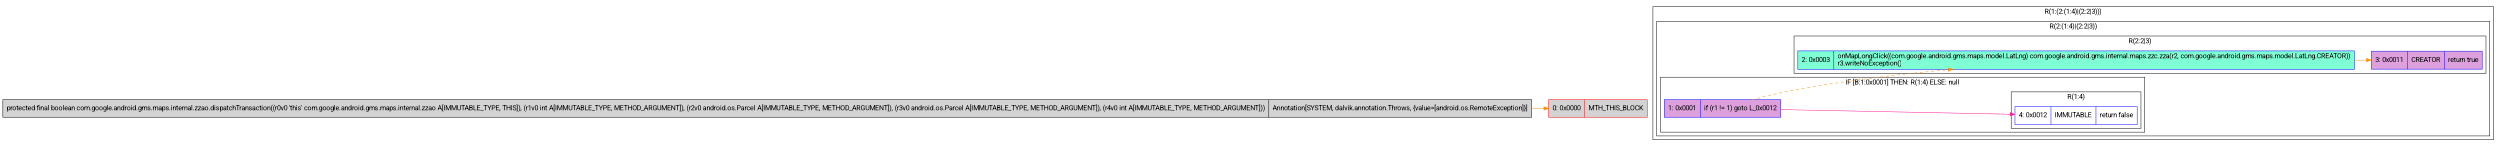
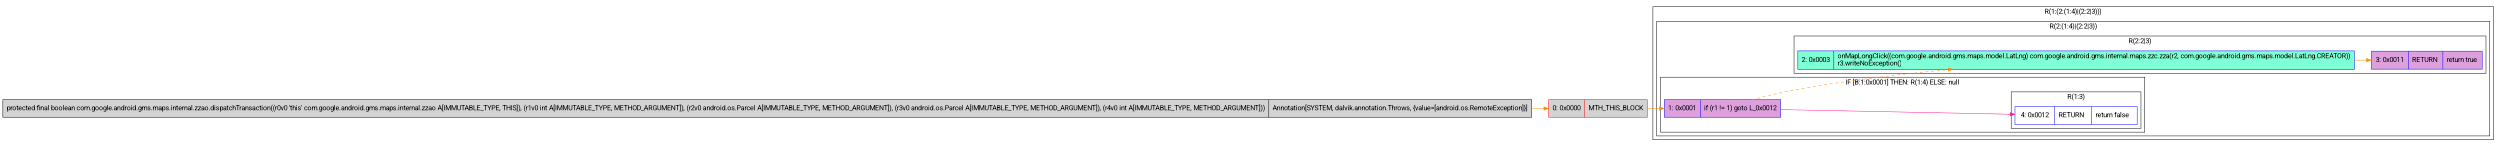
node "3: 0x0011": text "CREATOR" -> "RETURN"
cluster "R(1:4)": label "R(1:4)" -> "R(1:3)"
edge "0: 0x0000" -> "1: 0x0001": added
node "4: 0x0012": text "IMMUTABLE" -> "RETURN"
